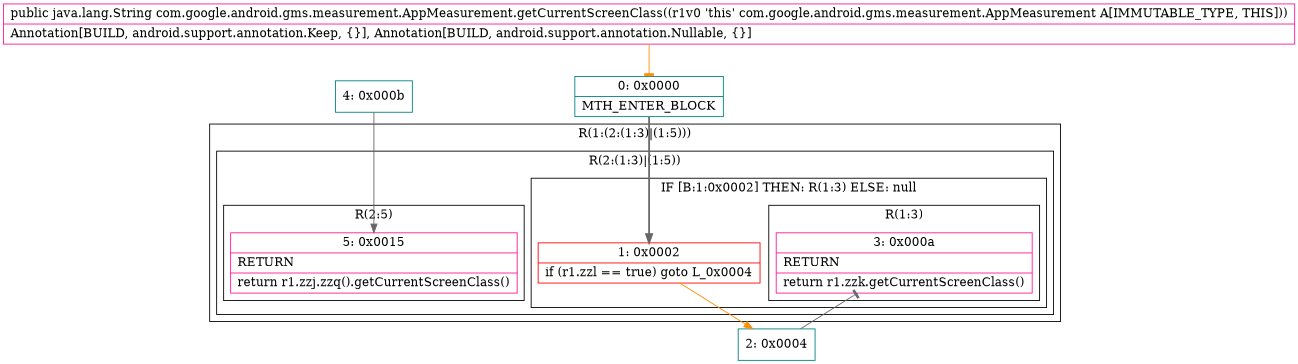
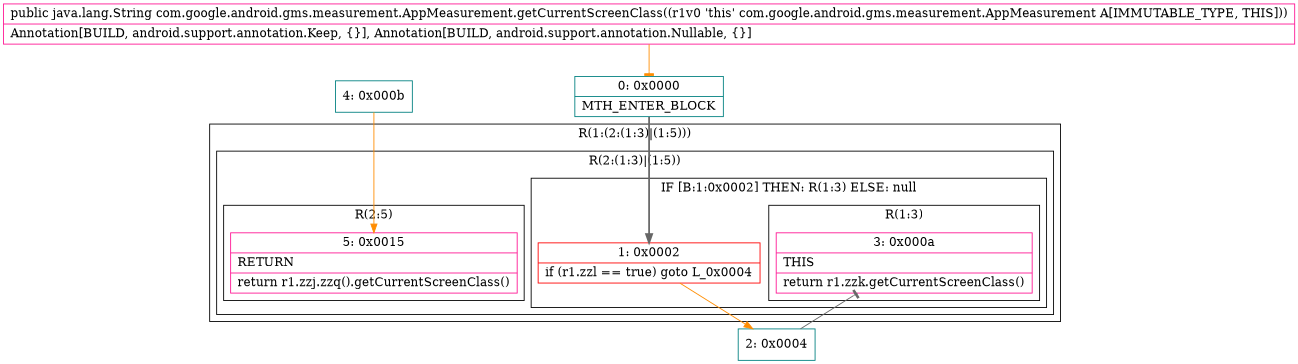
edge "4: 0x000b" -> "5: 0x0015": color gray40 -> darkorange
node "3: 0x000a": text "RETURN" -> "THIS"
